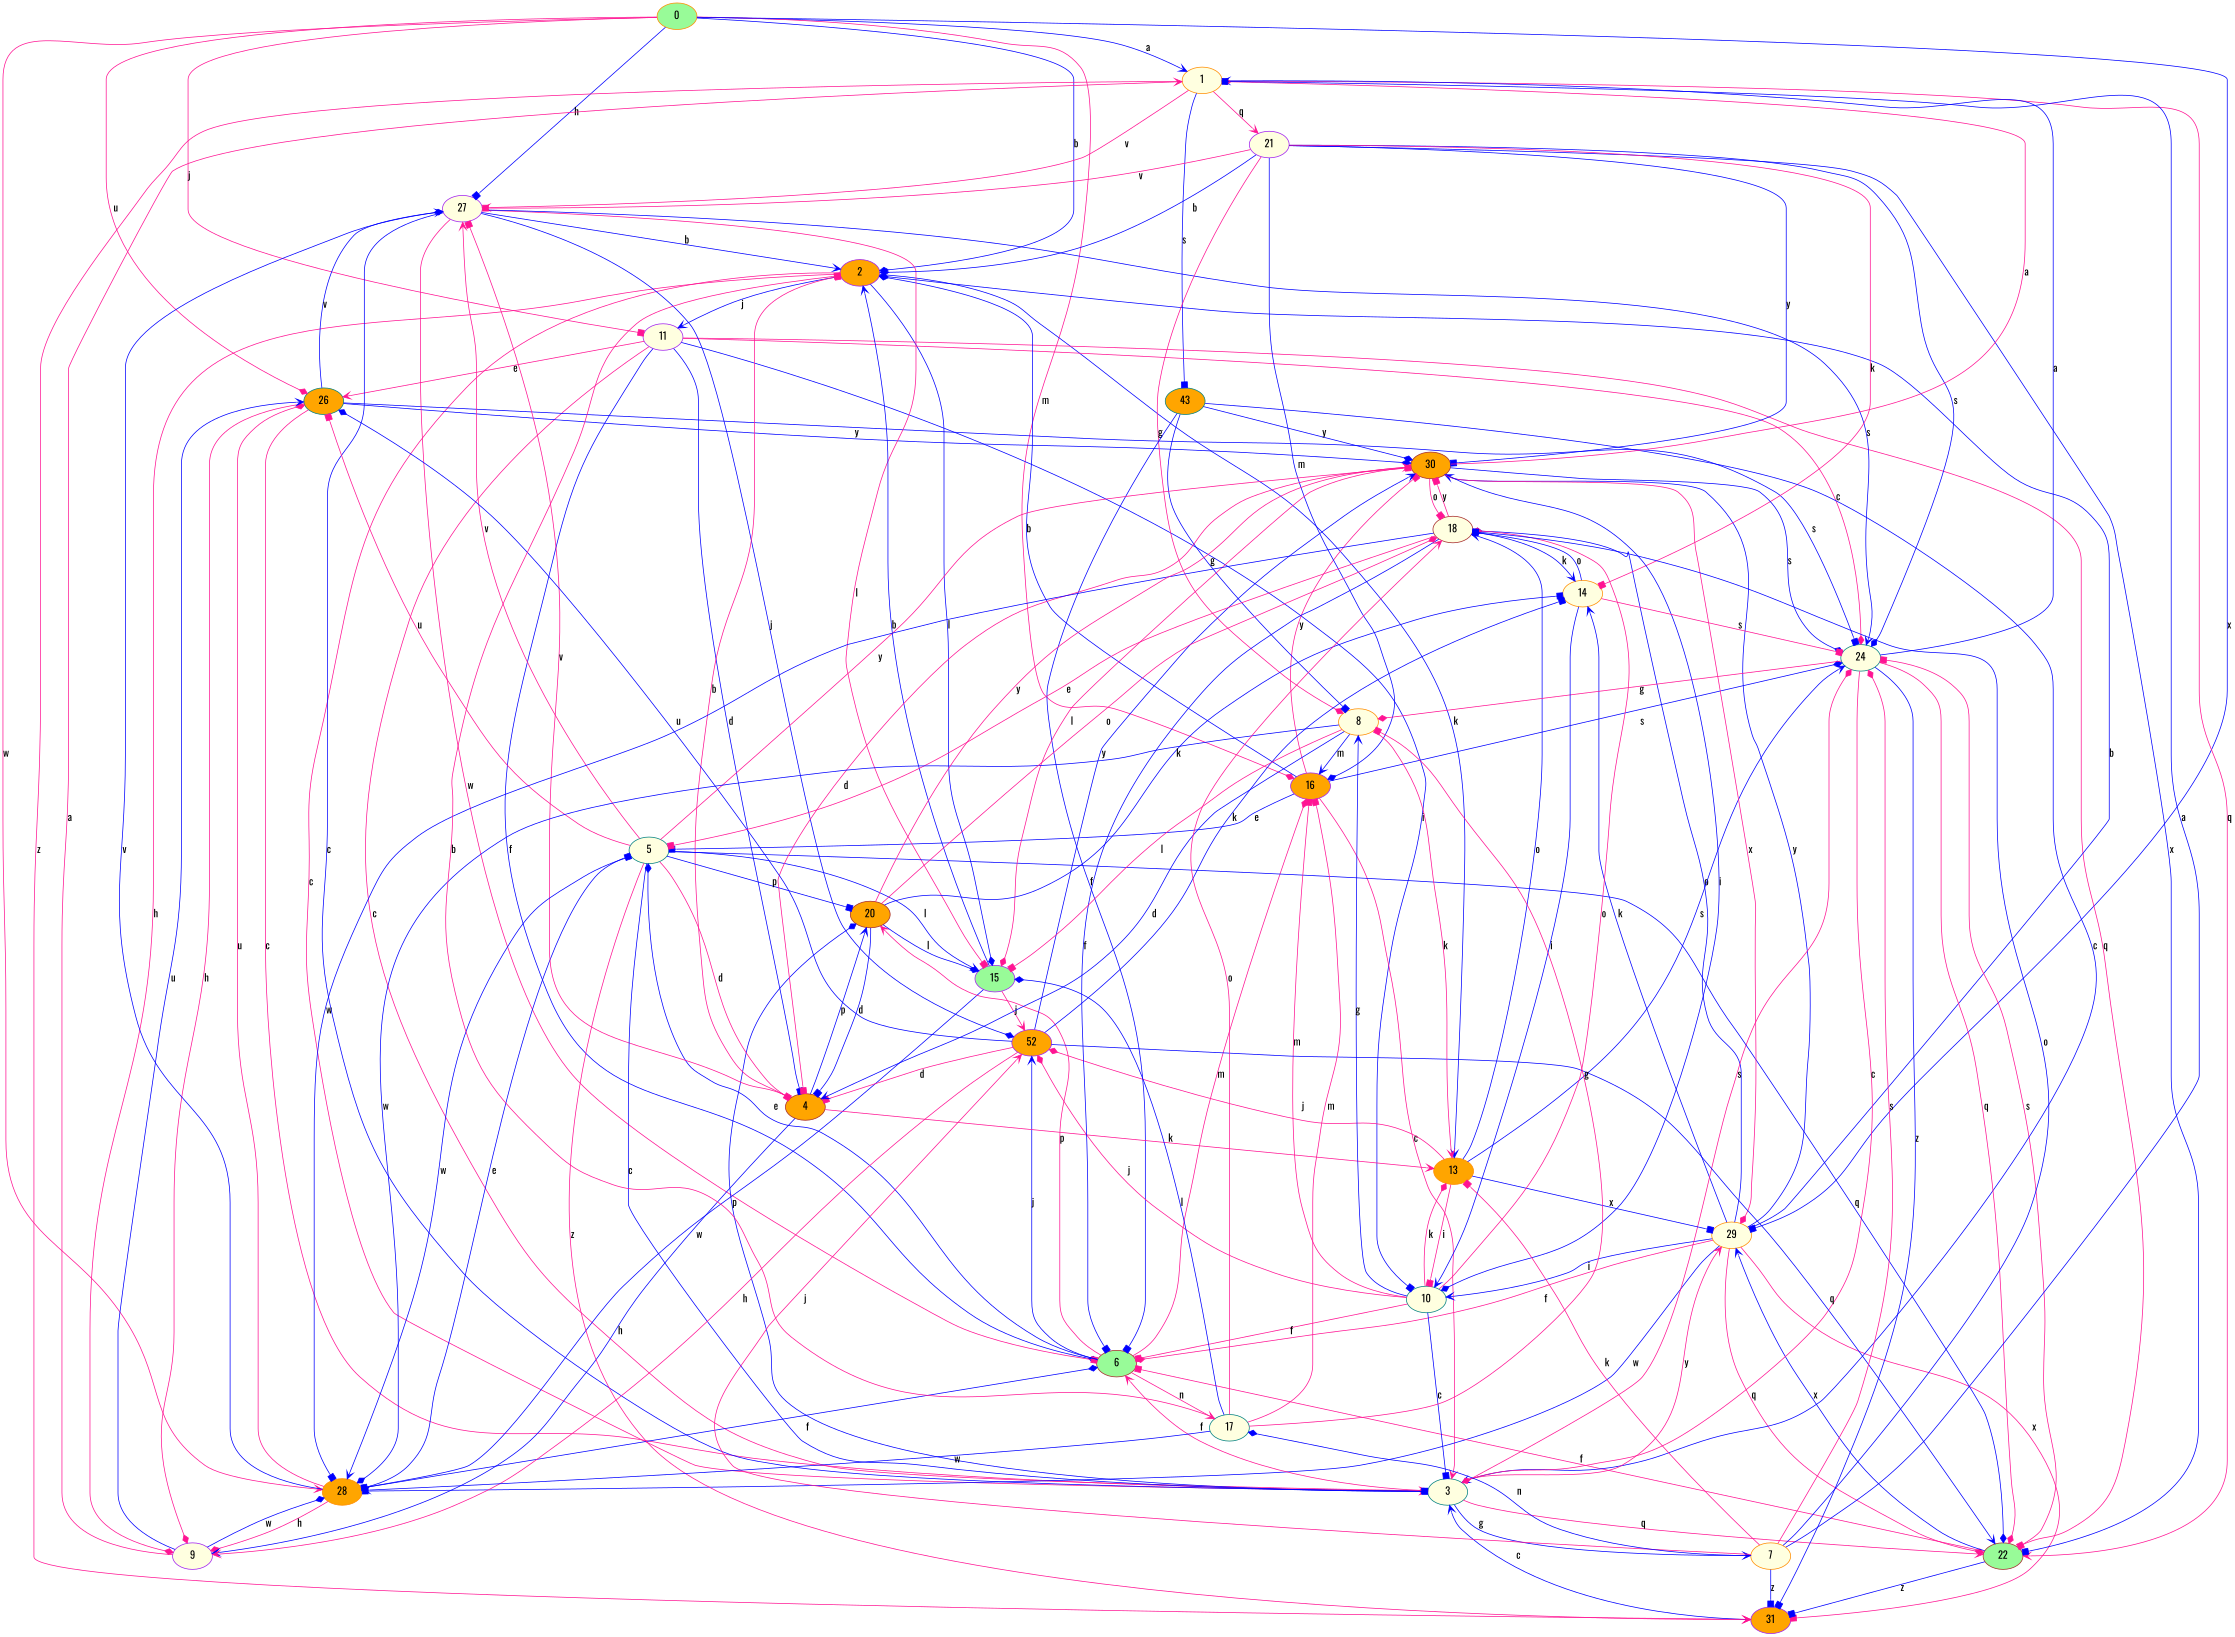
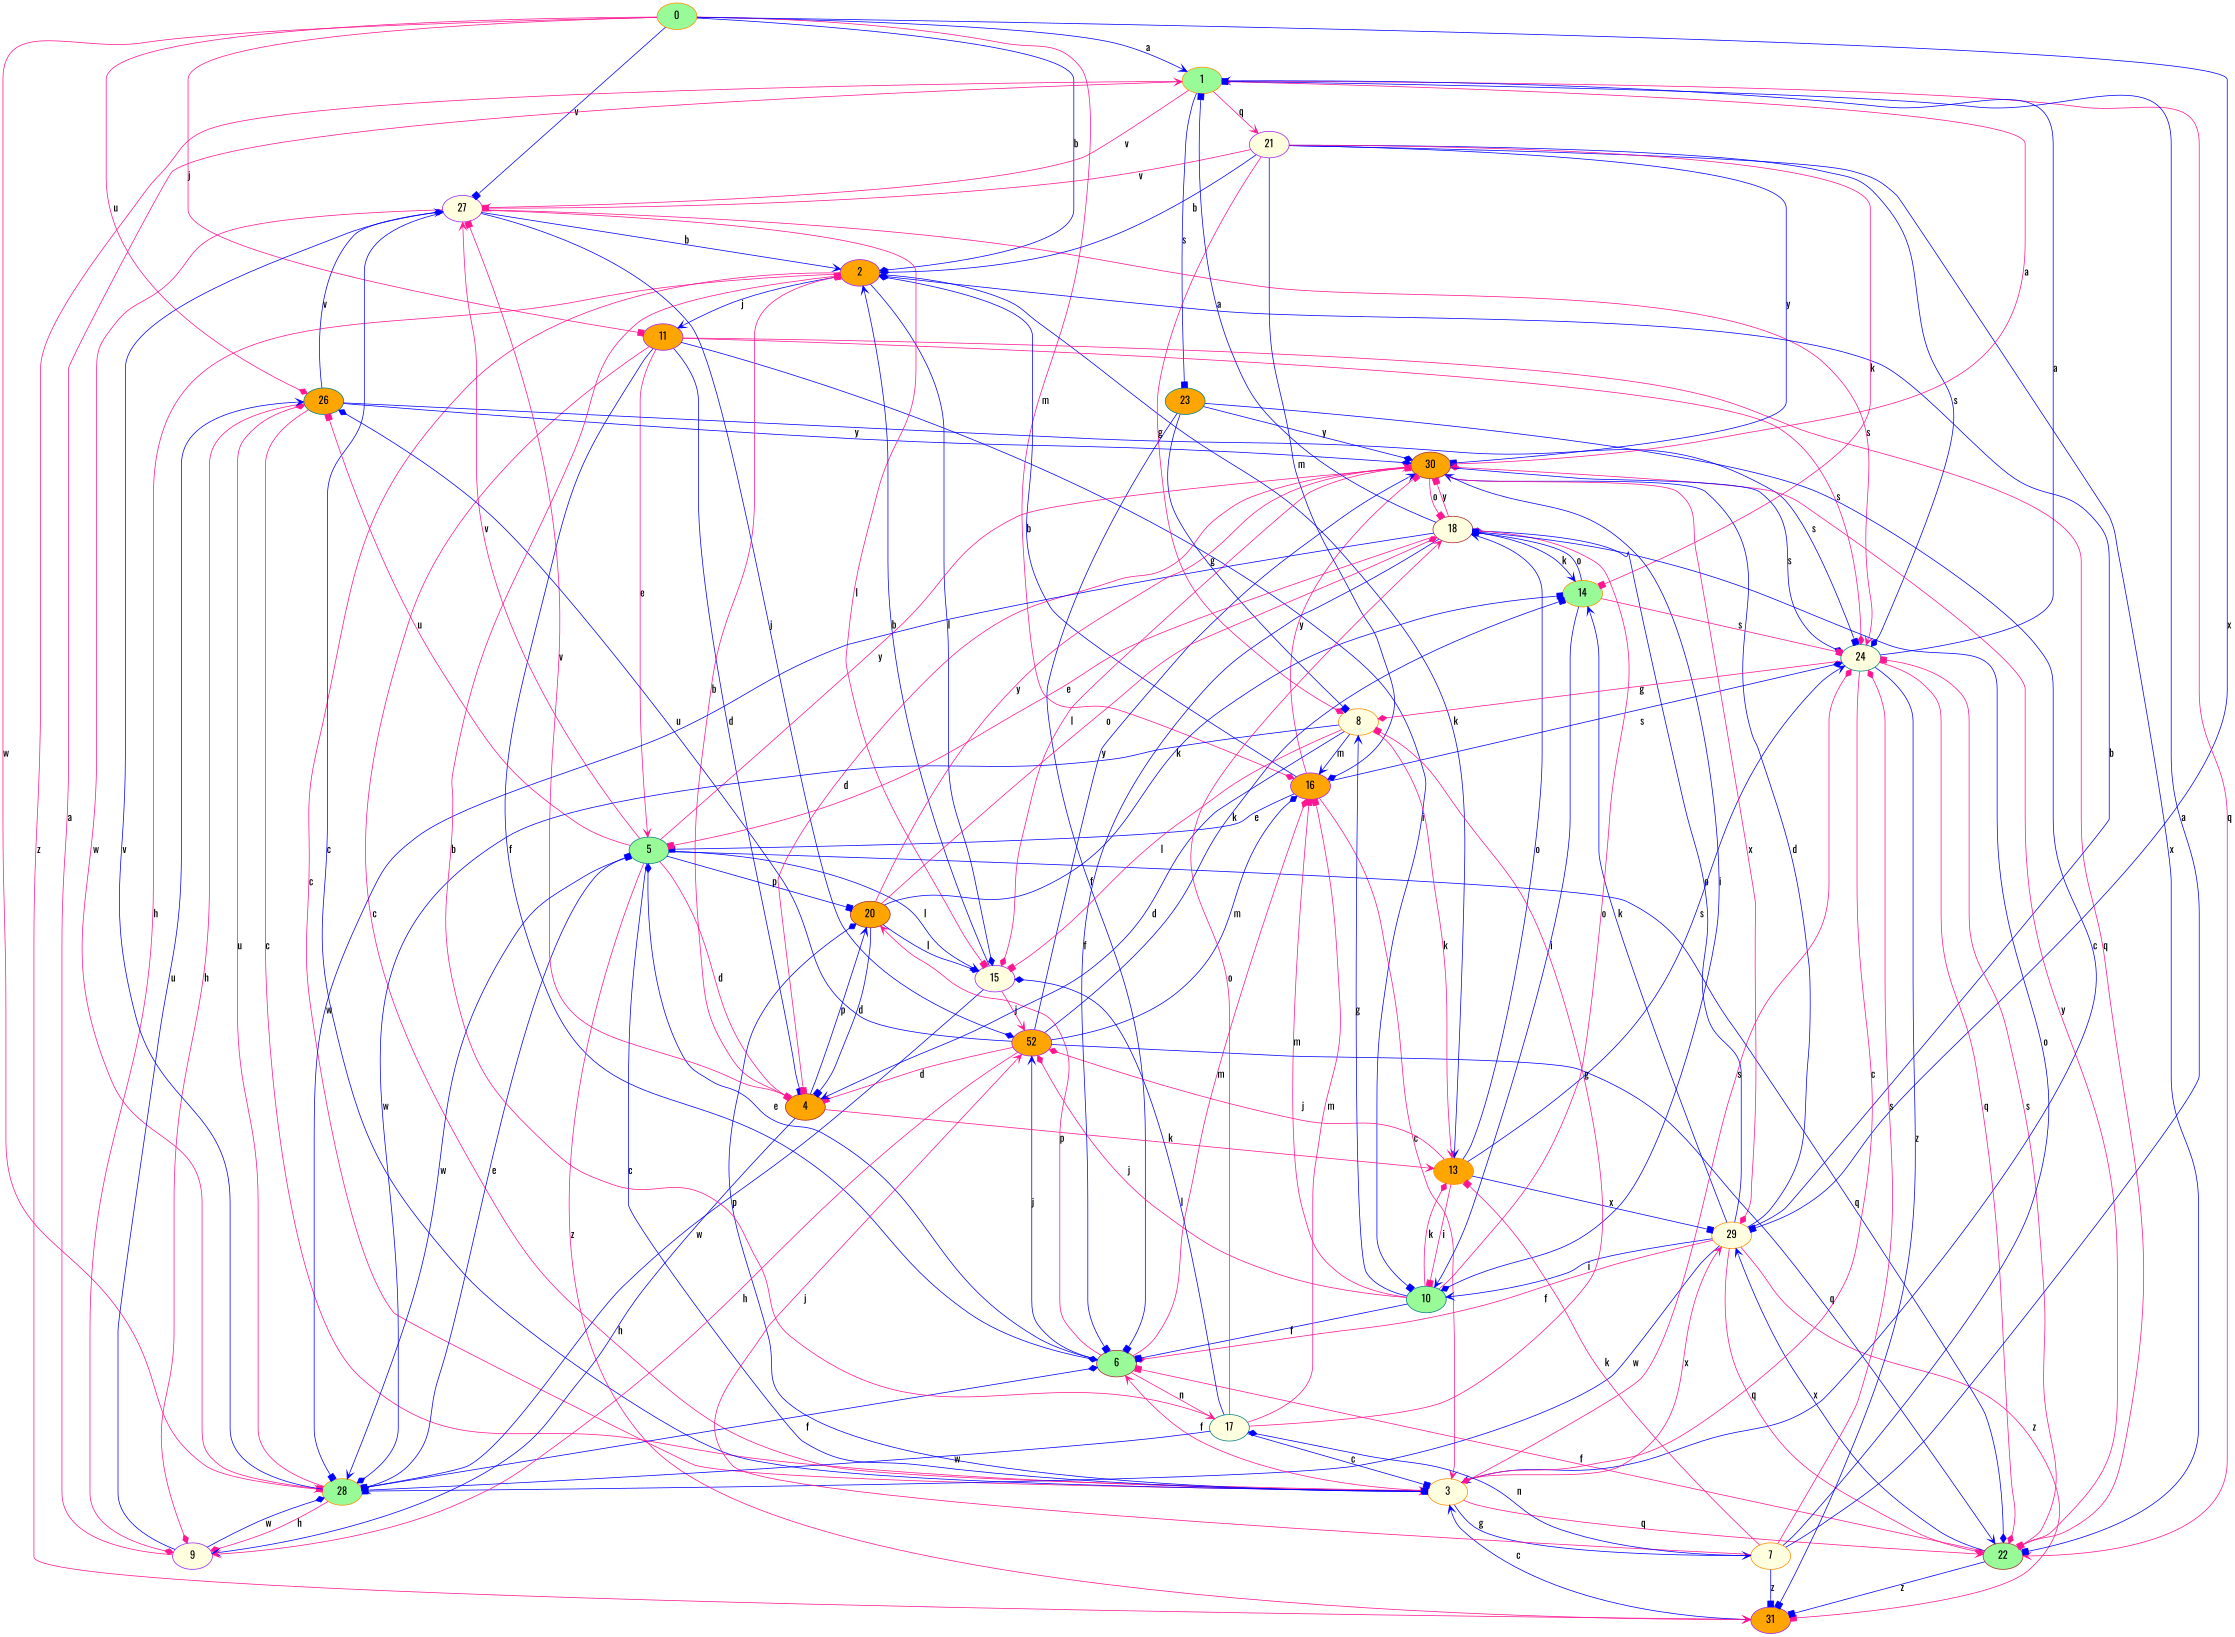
node "1": fillcolor lightyellow -> palegreen
edge "0" -> "27": label "h" -> "v"
edge "27" -> "24": color blue -> deeppink
node "11": fillcolor lightyellow -> orange
edge "11" -> "26": now "11" -> "5"
edge "18" -> "1": added, label "a"
node "43": label "43" -> "23"
edge "11" -> "24": label "c" -> "s"
node "14": fillcolor lightyellow -> palegreen
edge "22" -> "30": added, label "y"
node "5": fillcolor lightyellow -> palegreen
edge "29" -> "30": label "y" -> "d"
edge "27" -> "6": now "27" -> "28"
edge "52" -> "16": added, label "m"
node "15": fillcolor palegreen -> lightyellow
node "10": fillcolor lightyellow -> palegreen
edge "10" -> "6": color deeppink -> blue
edge "3" -> "29": label "y" -> "x"
edge "10" -> "3": now "17" -> "3"
edge "29" -> "31": label "x" -> "z"
node "28": fillcolor orange -> palegreen
node "3": color teal -> darkorange
